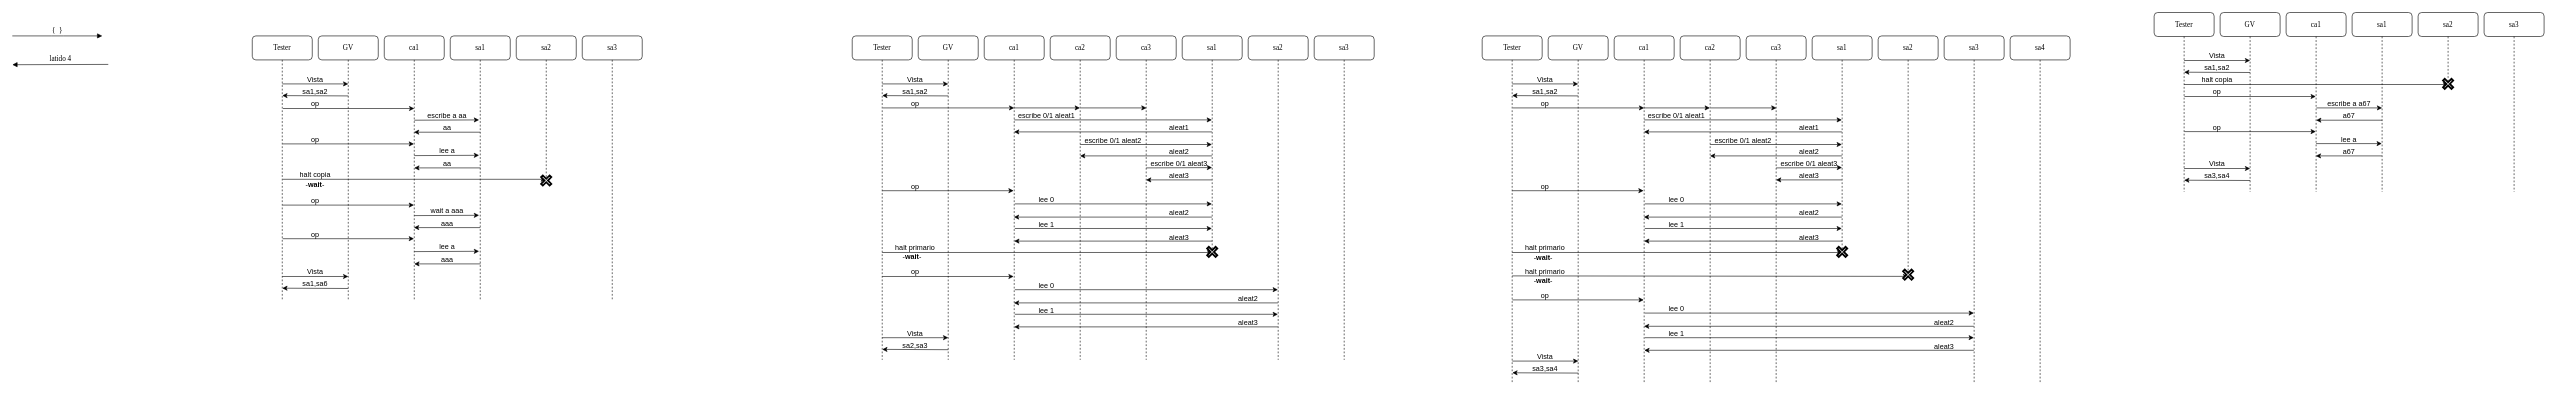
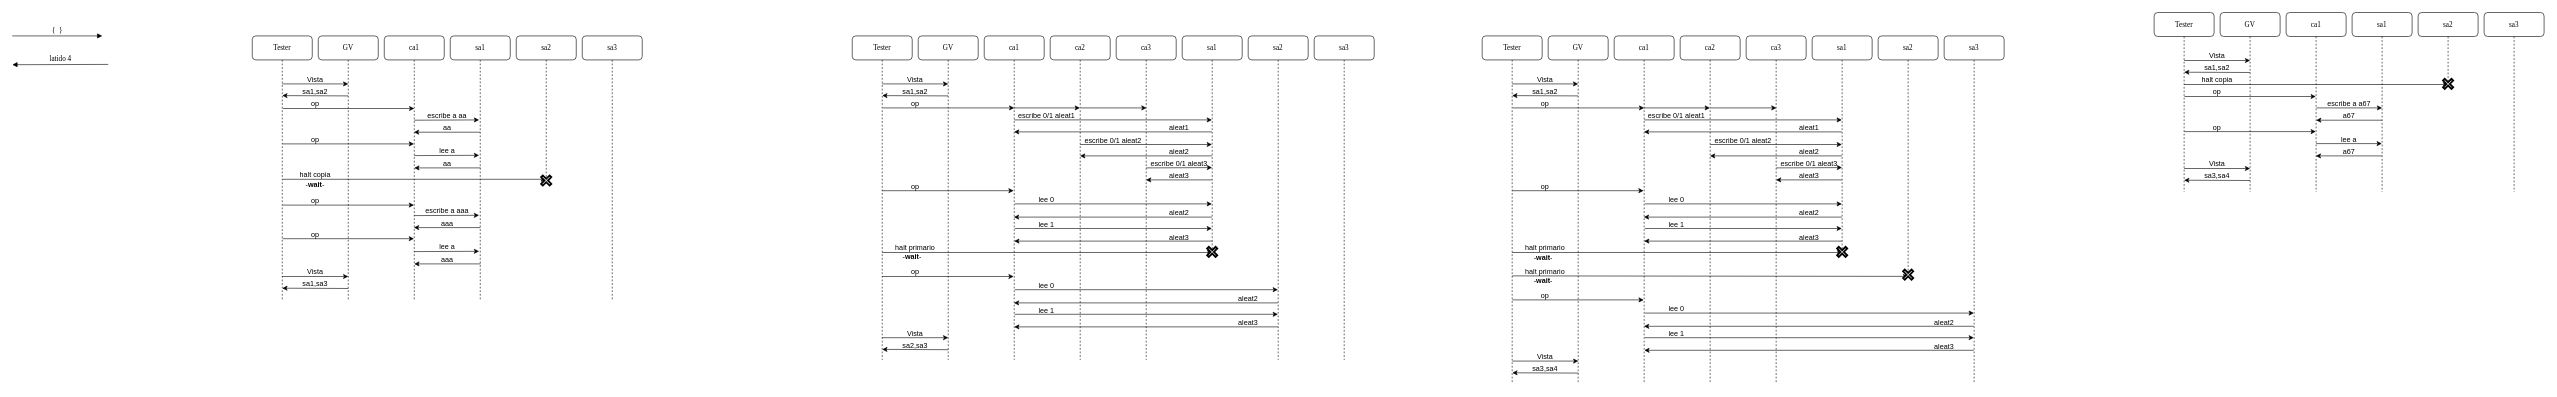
node "sa4": removed
node "wait a aaa": label "wait a aaa" -> "escribe a aaa"
node "sa1,sa6": label "sa1,sa6" -> "sa1,sa3"
